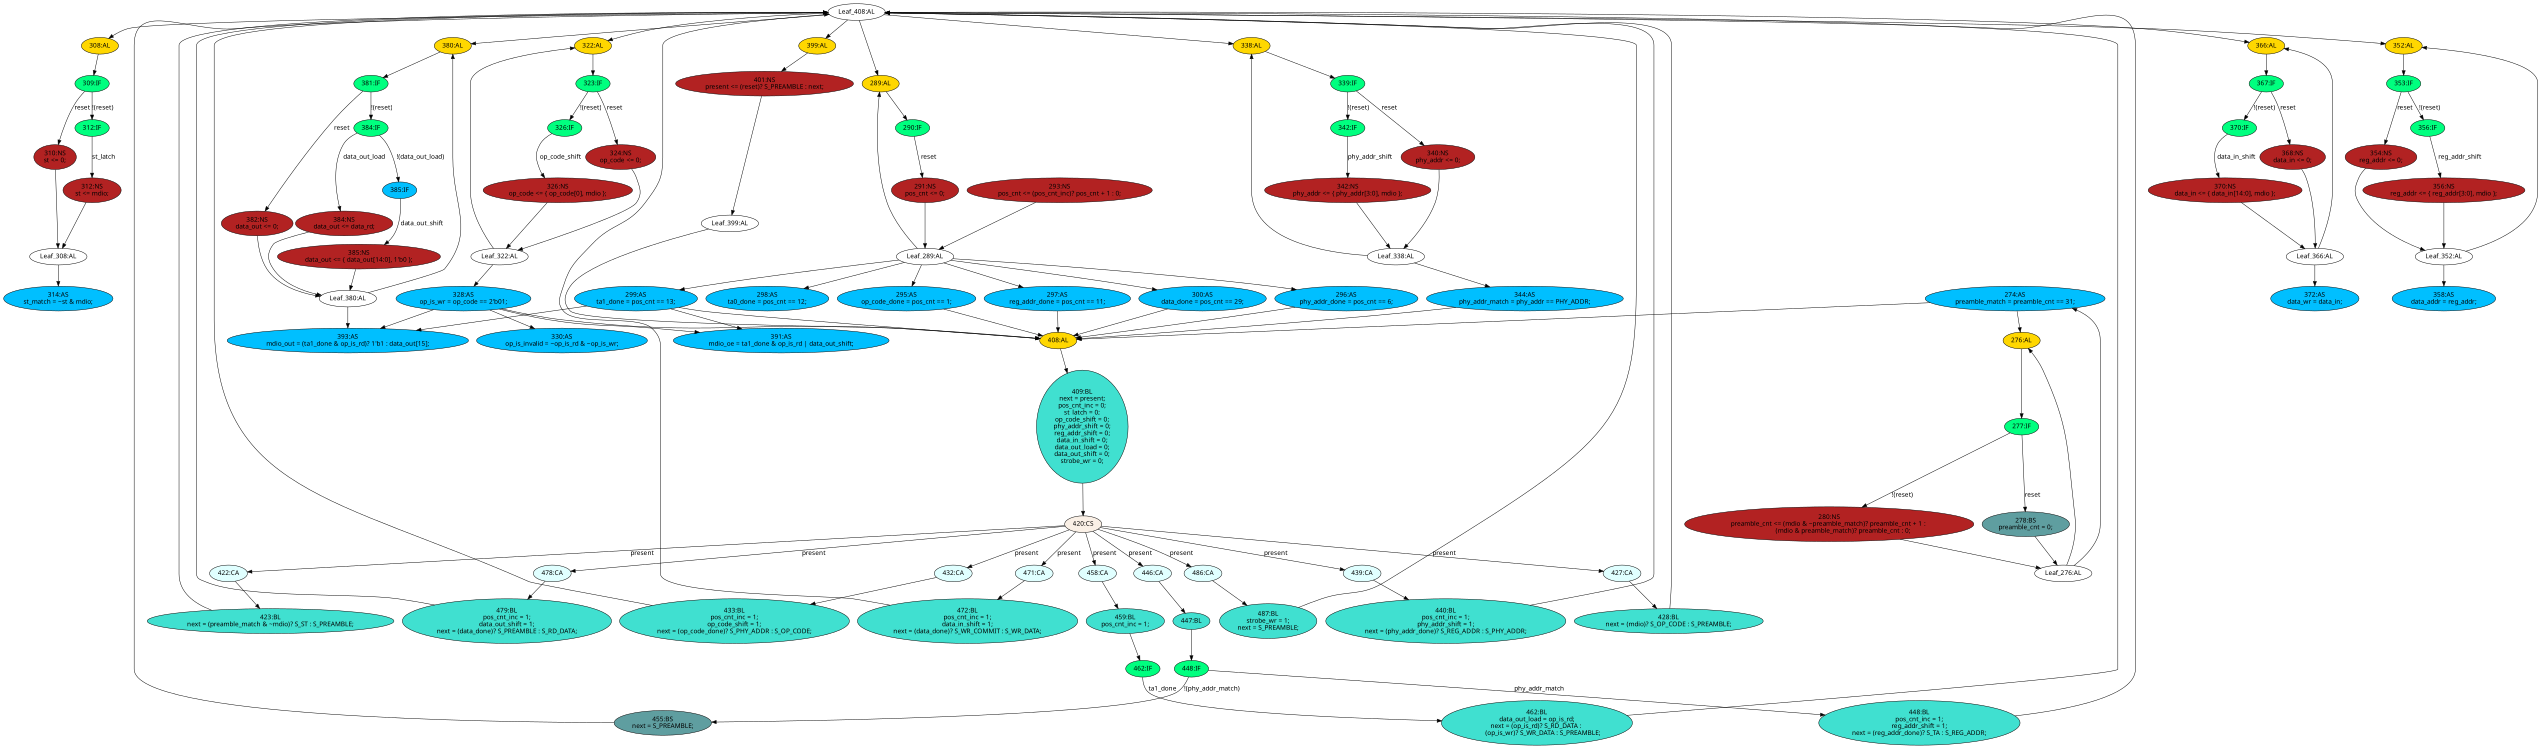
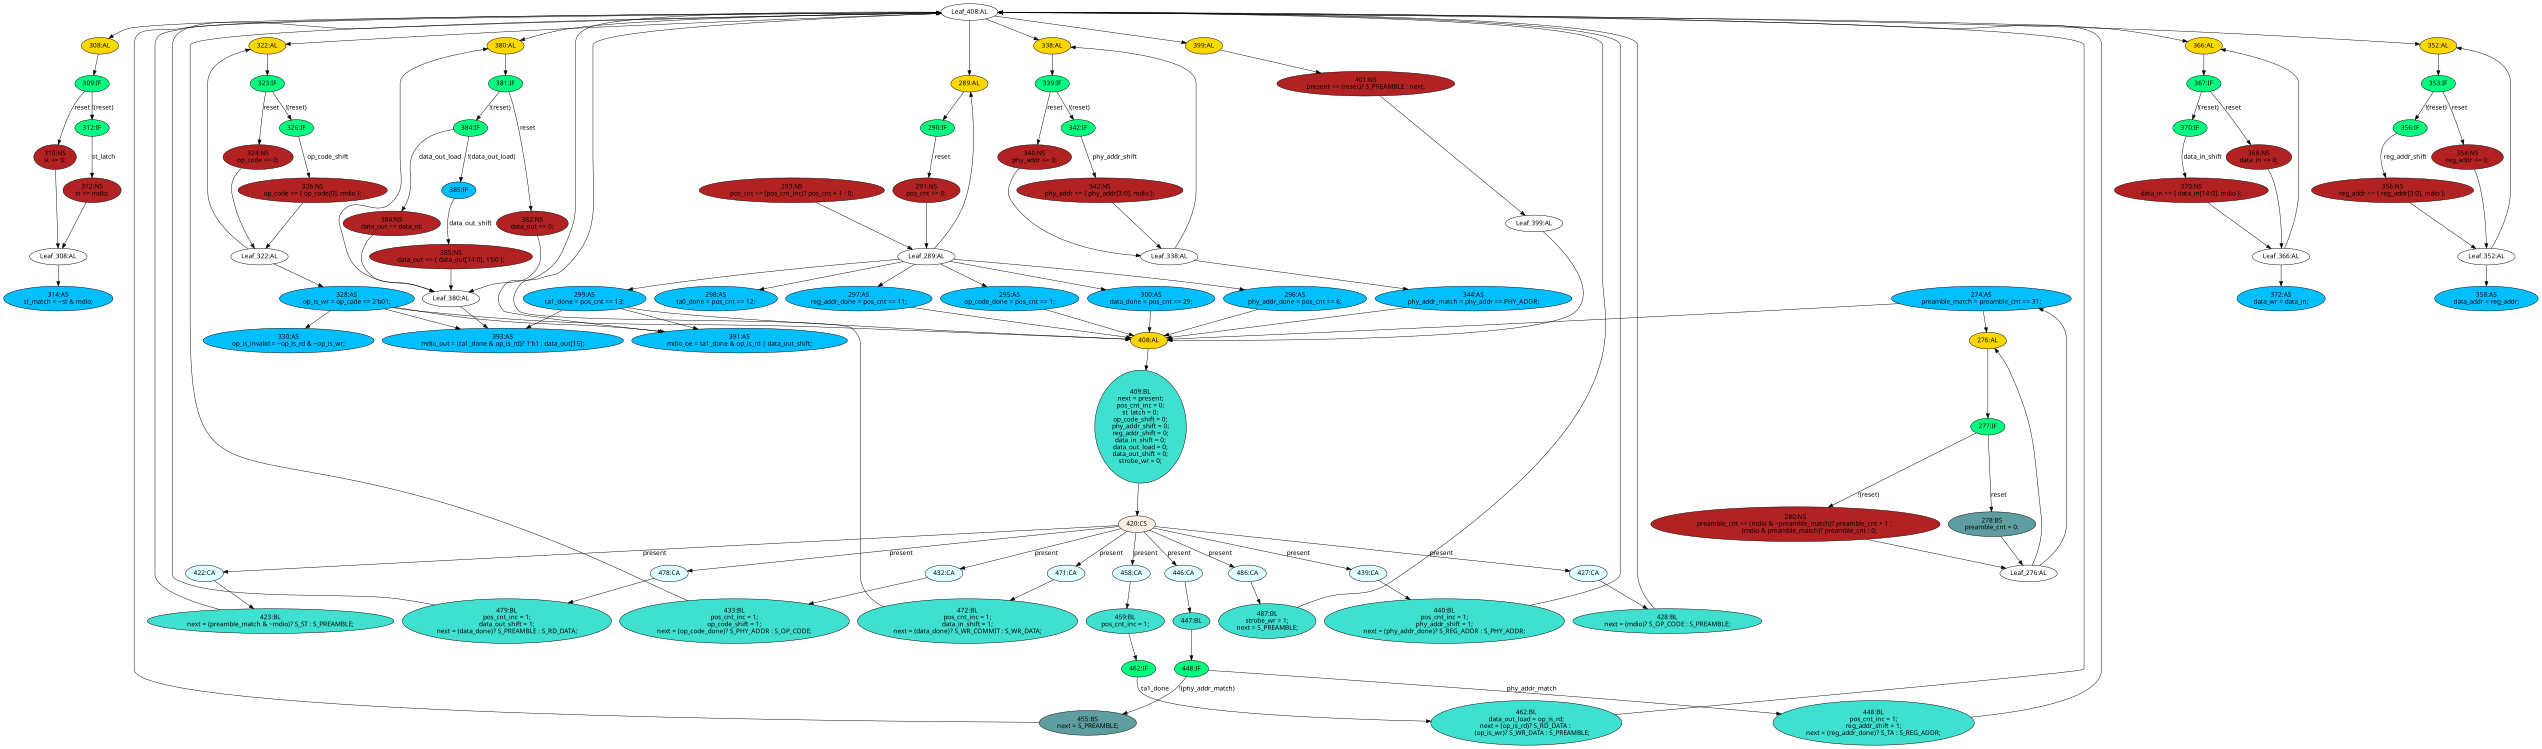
edge "Leaf_408:AL" -> "391:AS mdio_oe = ta1_done & op_is_rd | data_out_shift;": added
